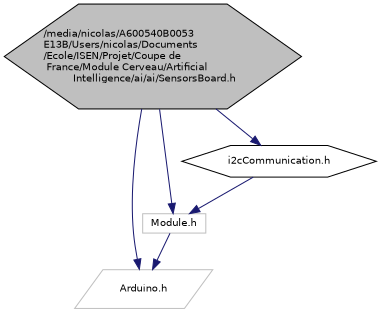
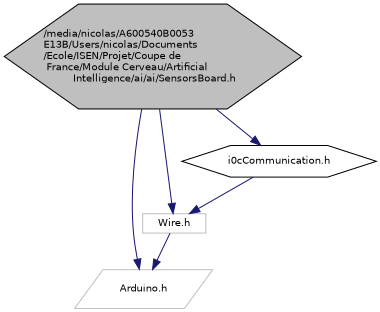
node "i2cCommunication.h": label "i2cCommunication.h" -> "i0cCommunication.h"
node "Module.h": label "Module.h" -> "Wire.h"
